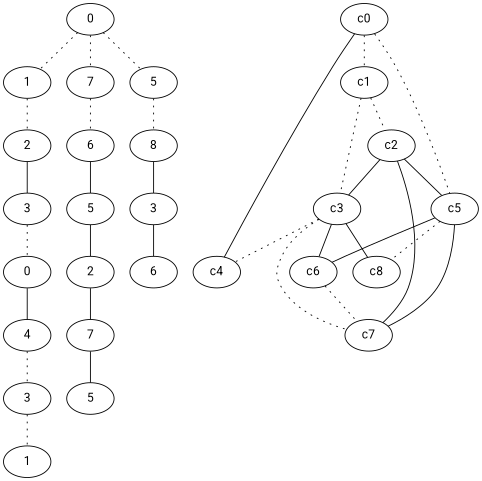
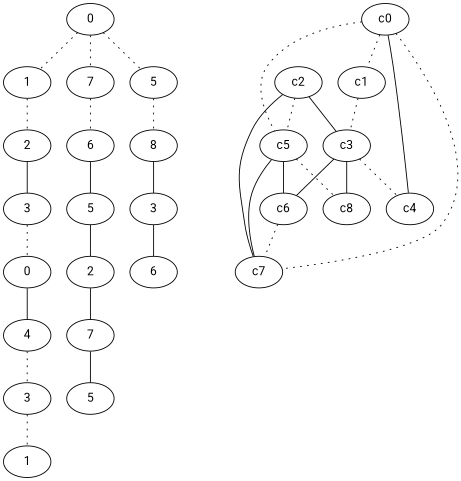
edge "c1" -- "c2": removed
edge "c2" -- "c5": style solid -> dotted
edge "c3" -- "c7": now "c0" -- "c7"
